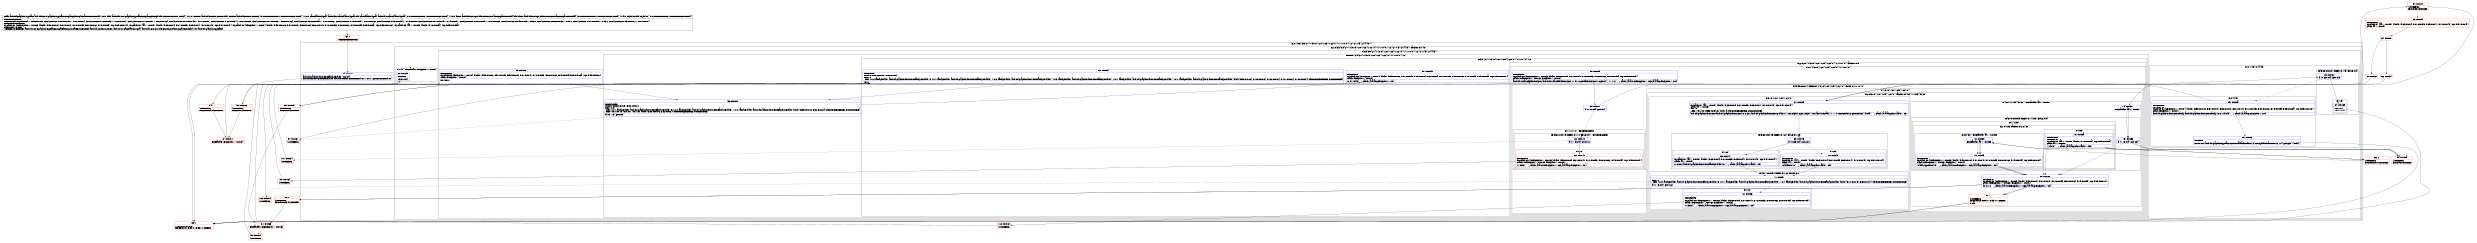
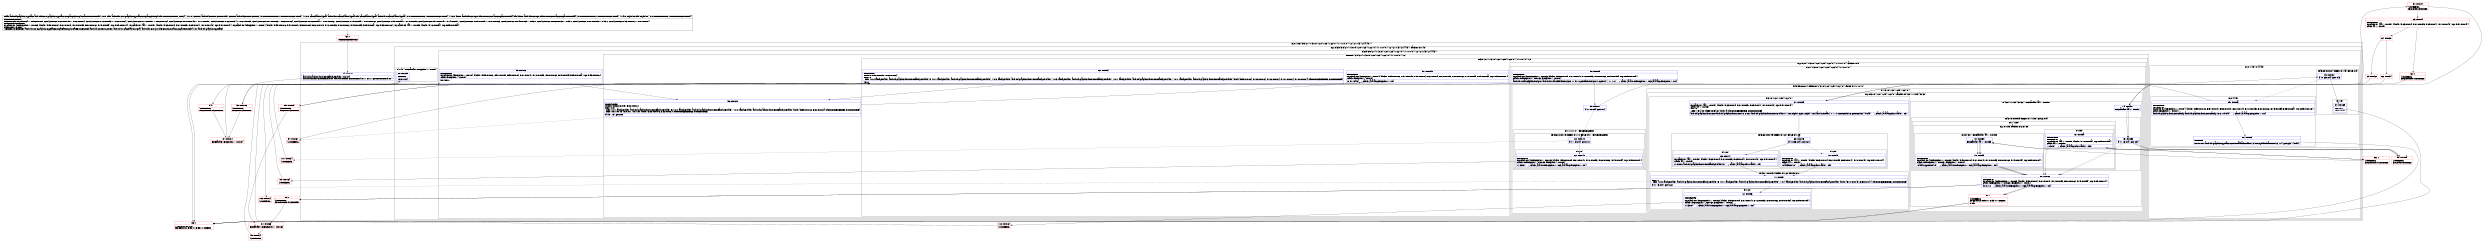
node "92: ?": added
node "61: 0x001b": color red -> blue
